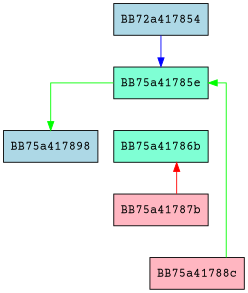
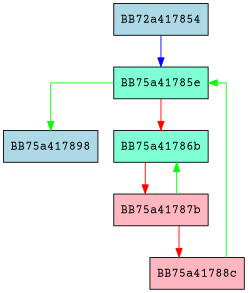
edge "BB75a41785e" -> "BB75a41786b": added
edge "BB75a41786b" -> "BB75a41787b": added
edge "BB75a41787b" -> "BB75a41786b": color red -> green
edge "BB75a41787b" -> "BB75a41788c": added
